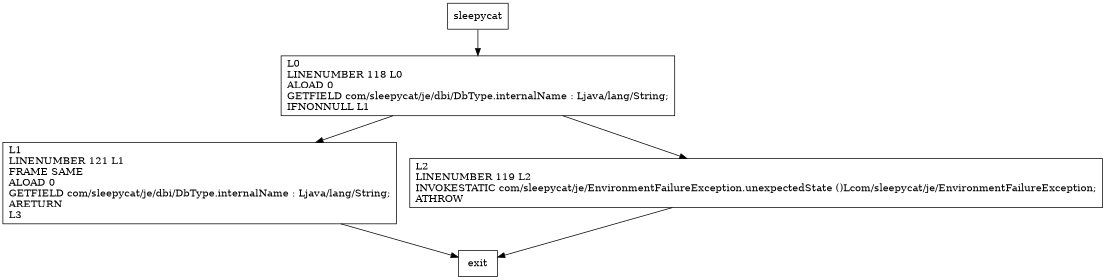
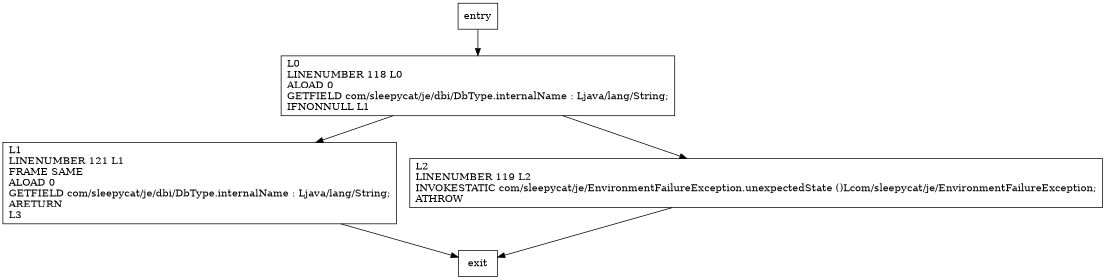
node "sleepycat": label "sleepycat" -> "entry"
